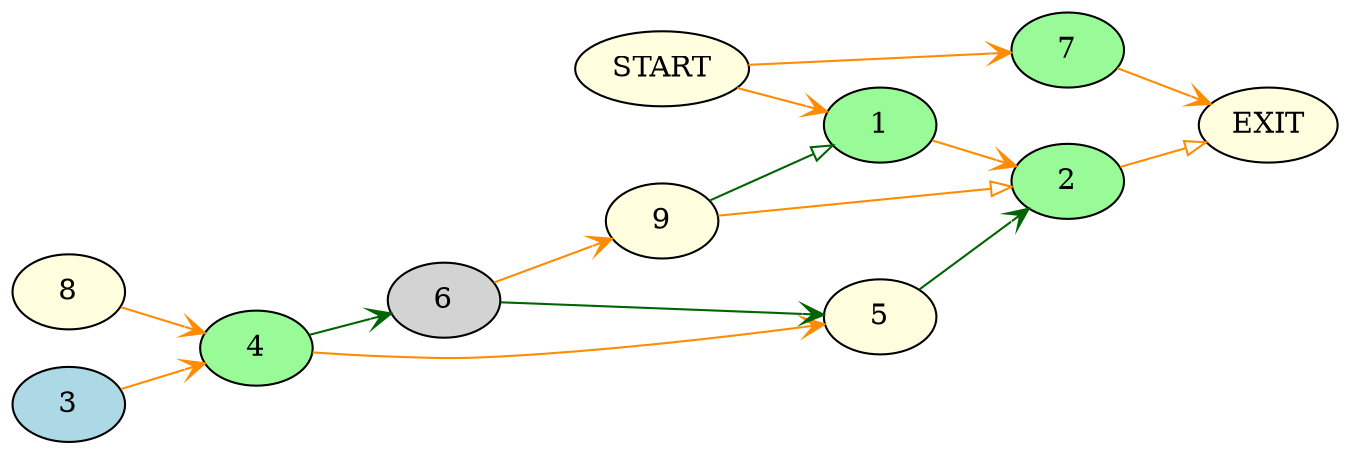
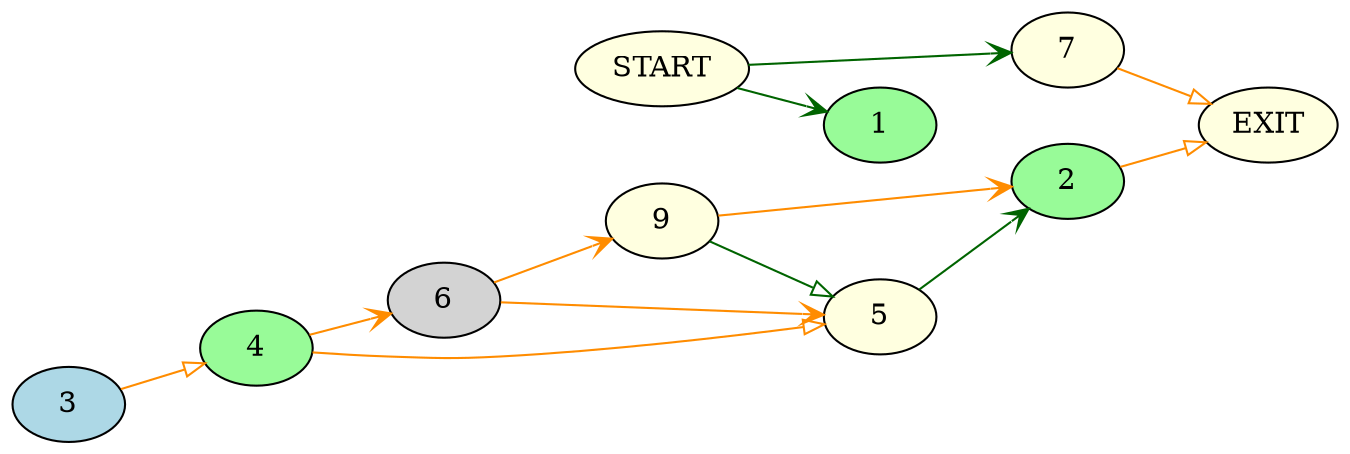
node "7": fillcolor palegreen -> lightyellow
edge "START" -> "7": color darkorange -> darkgreen
edge "7" -> "EXIT": arrowhead vee -> onormal
edge "START" -> "1": color darkorange -> darkgreen
edge "1" -> "2": removed
edge "9" -> "1": now "9" -> "5"
edge "9" -> "2": arrowhead onormal -> vee
node "8": removed
edge "6" -> "5": color darkgreen -> darkorange
edge "4" -> "6": color darkgreen -> darkorange
edge "4" -> "5": arrowhead vee -> onormal
edge "3" -> "4": arrowhead vee -> onormal
